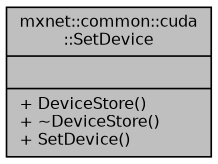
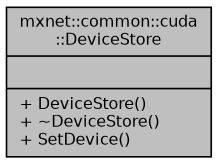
node "mxnet::common::cuda": text "::SetDevice" -> "::DeviceStore"
